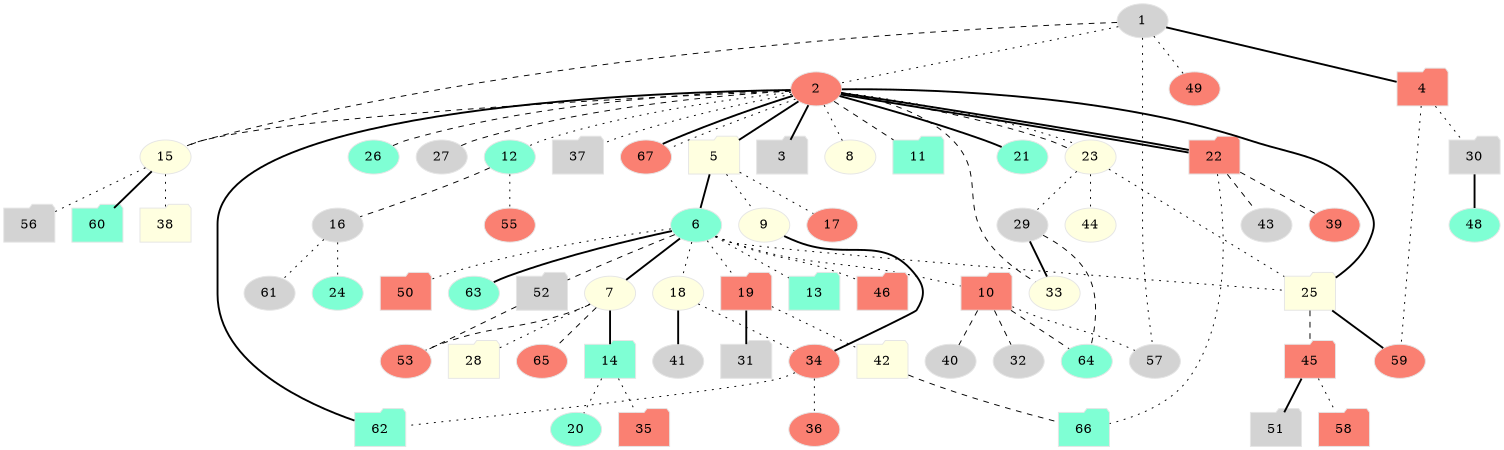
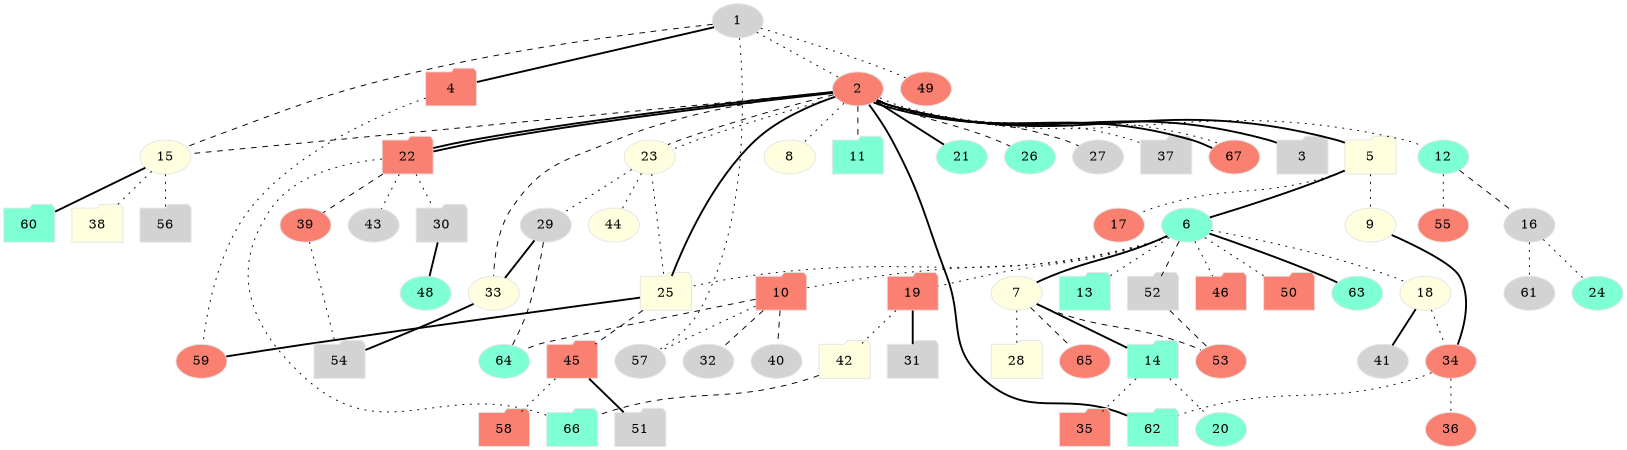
edge "4" -- "30": now "22" -- "30"
edge "22" -- "43": style dashed -> dotted
node "54": added
